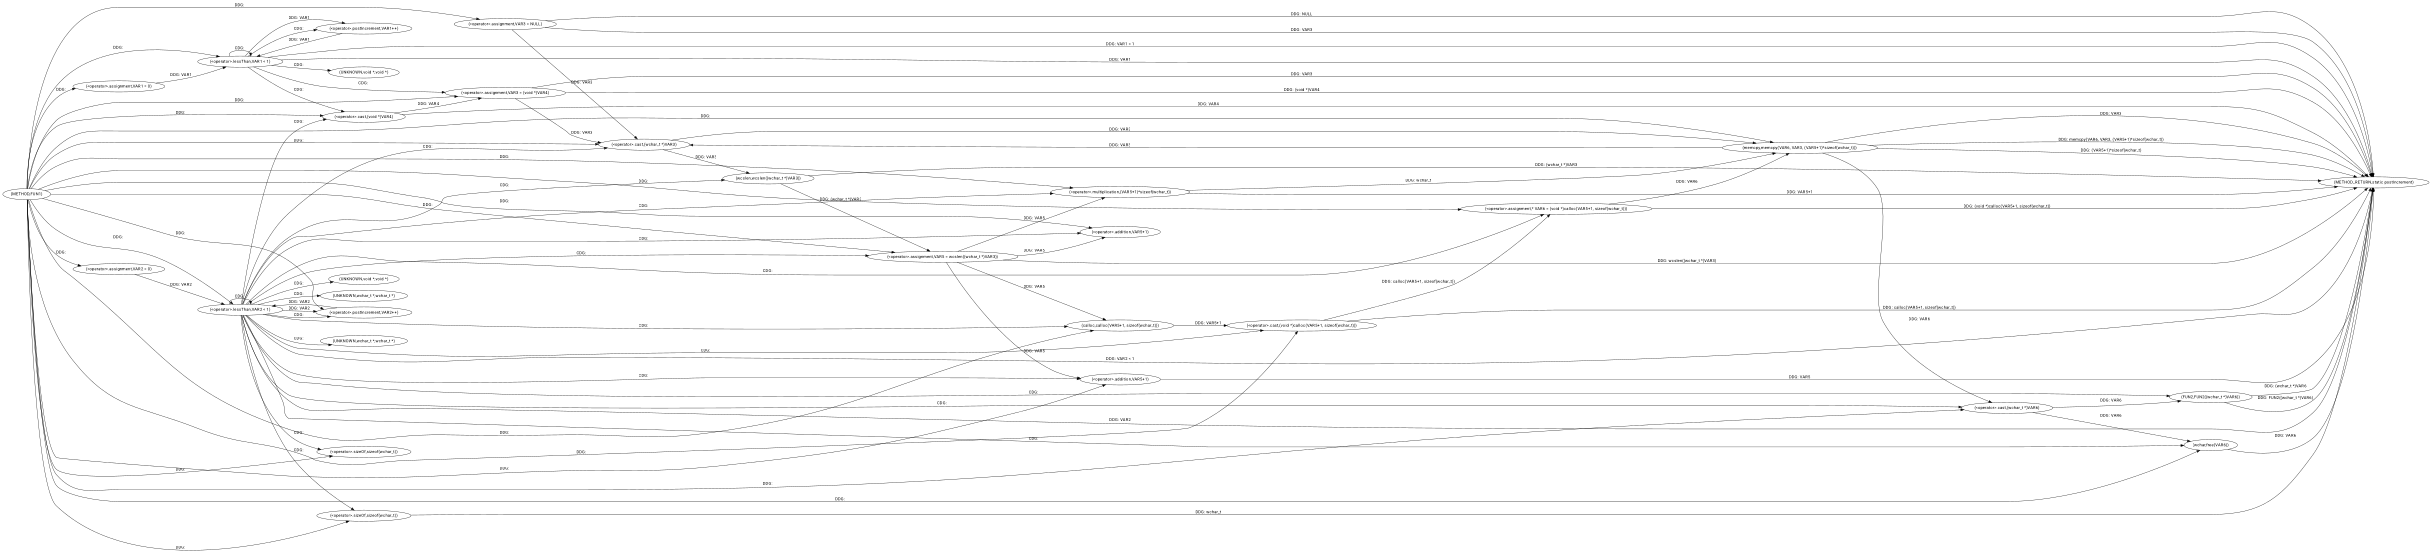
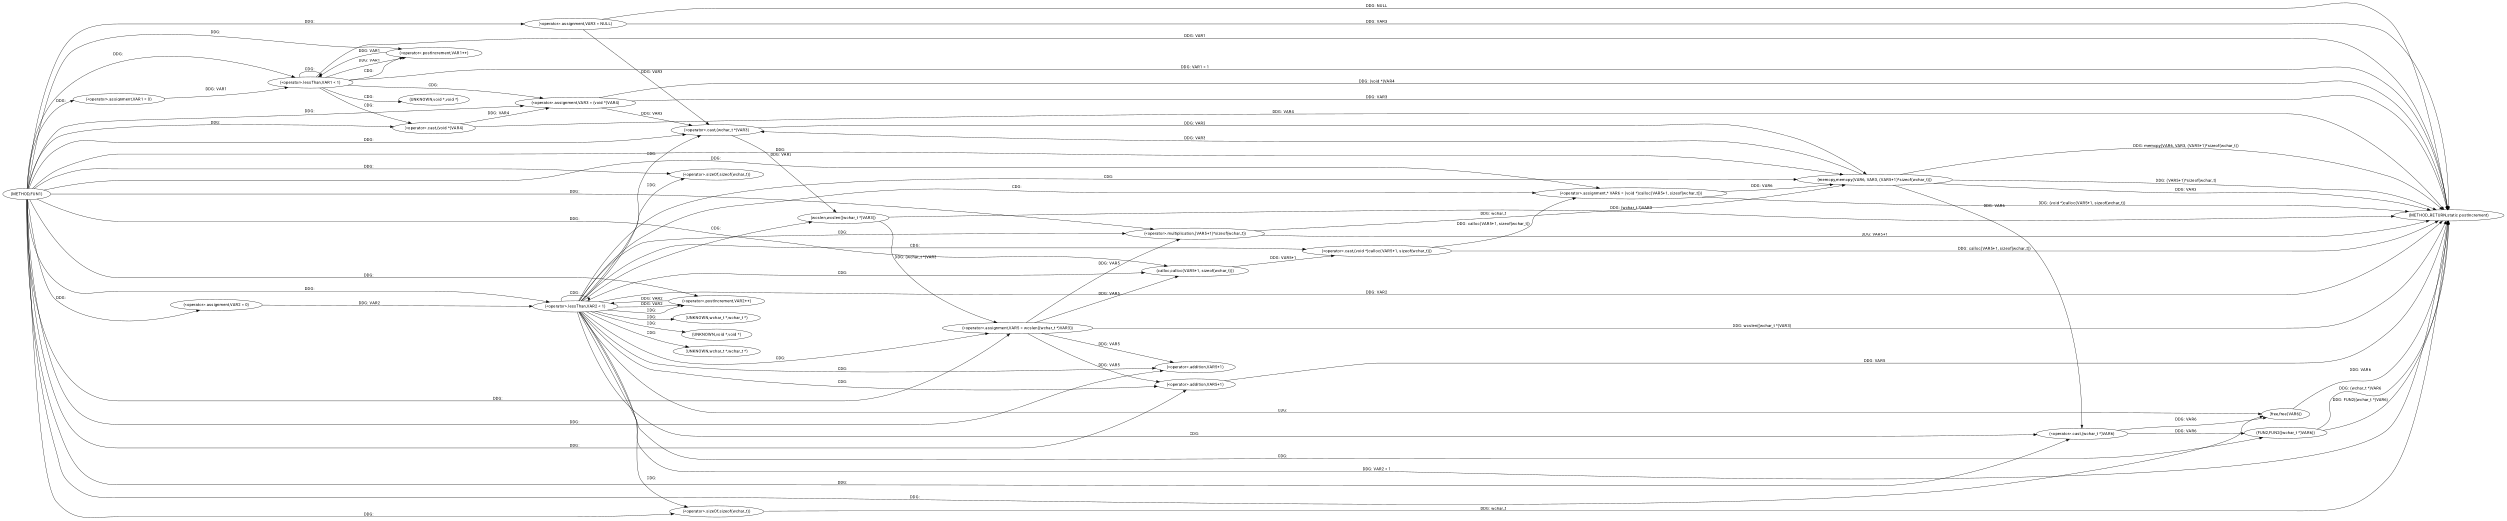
edge "(<operator>.lessThan,VAR2 < 1)" -> "(<operator>.cast,(void *)VAR4)": now "(<operator>.lessThan,VAR2 < 1)" -> "(memcpy,memcpy(VAR6, VAR3, (VAR5+1)*sizeof(wchar_t)))"
node "(wchar,free(VAR6))": label "(wchar,free(VAR6))" -> "(free,free(VAR6))"
edge "(METHOD,FUN1)" -> "(<operator>.cast,(void *)calloc(VAR5+1, sizeof(wchar_t)))": now "(METHOD,FUN1)" -> "(<operator>.postIncrement,VAR1++)"
